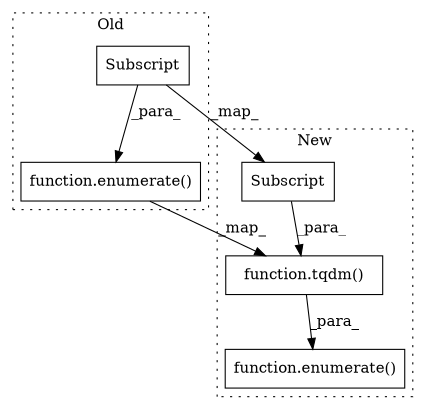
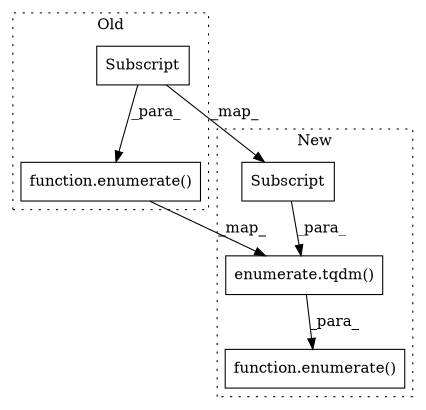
node "function.tqdm()": label "function.tqdm()" -> "enumerate.tqdm()"
